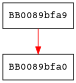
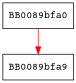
edge "BB0089bfa9" -> "BB0089bfa0": reversed
